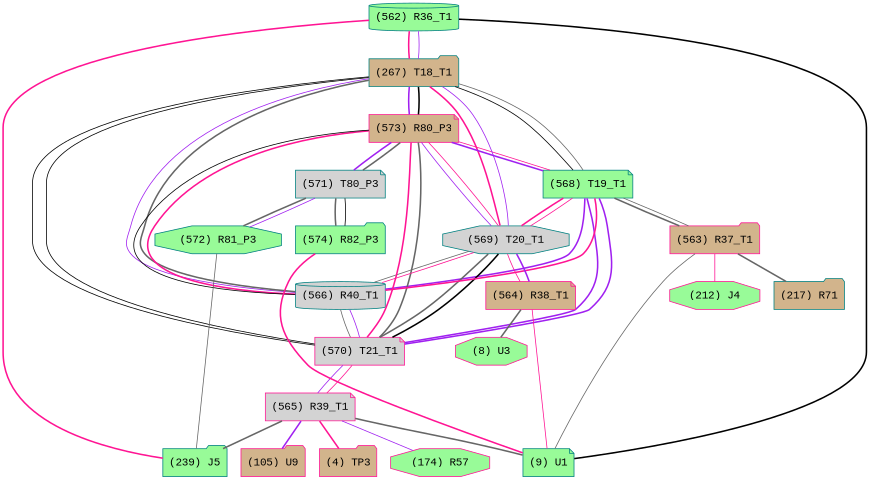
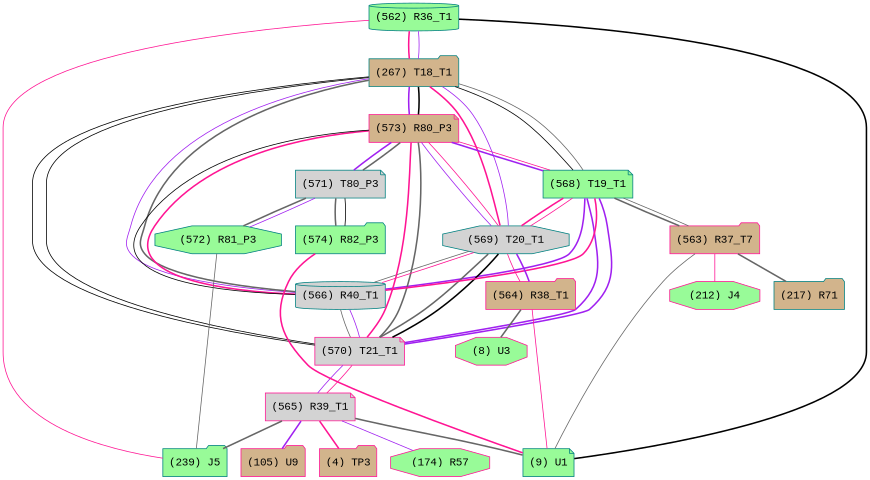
edge "(562) R36_T1" -- "(239) J5": style bold -> solid
node "(563) R37_T1": label "(563) R37_T1" -> "(563) R37_T7"
node "(564) R38_T1": shape note -> folder
